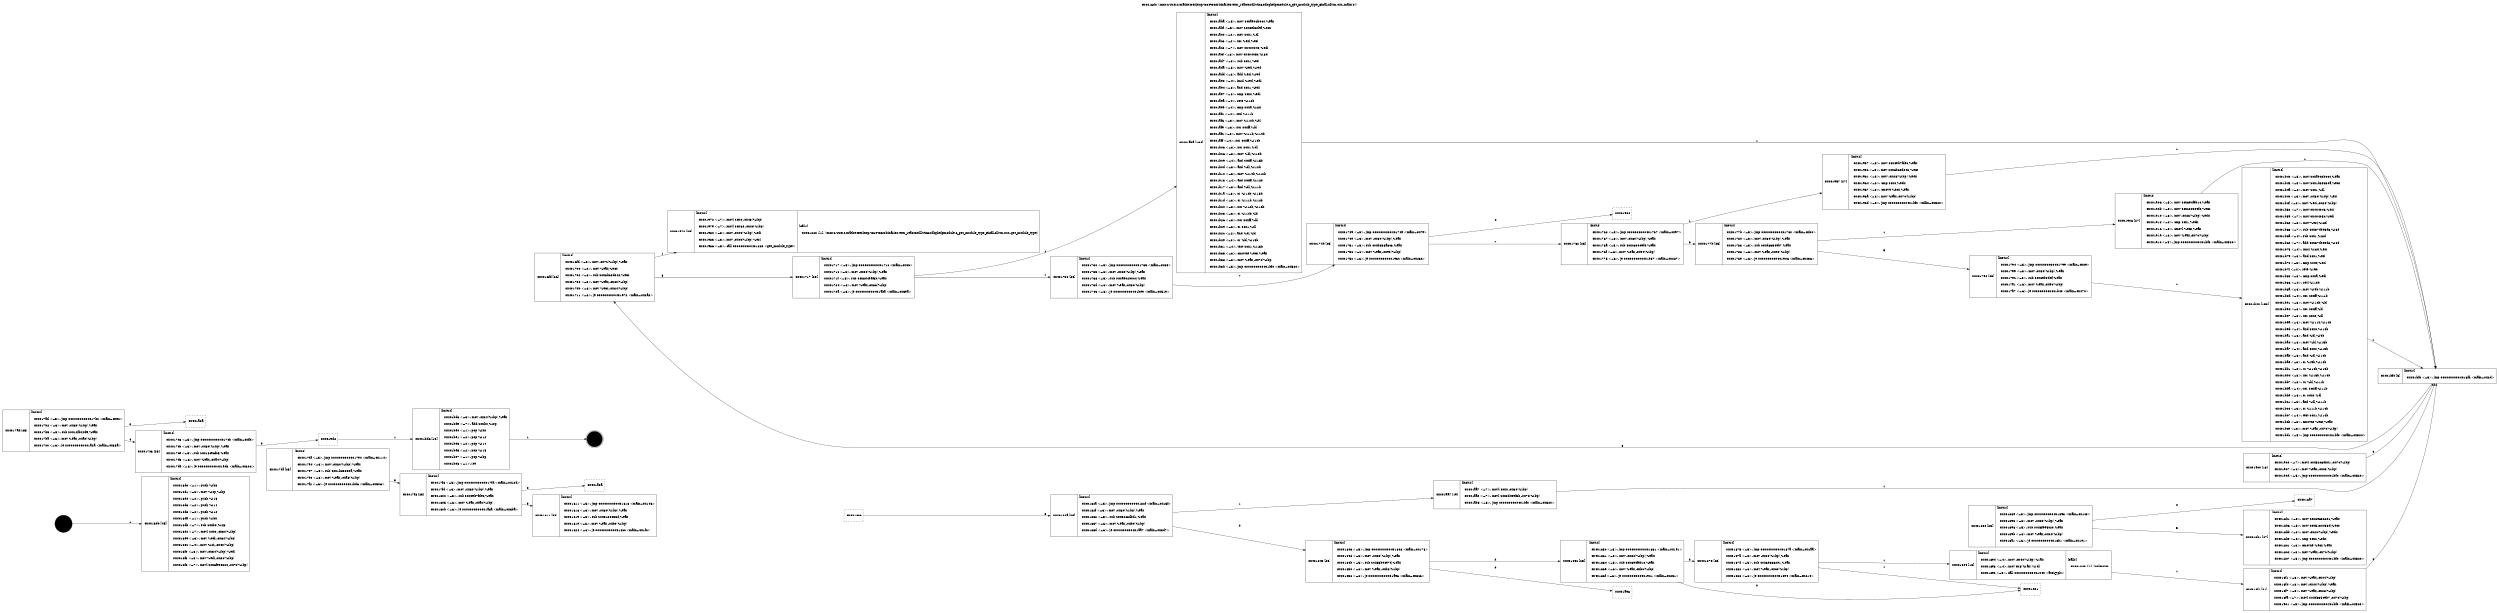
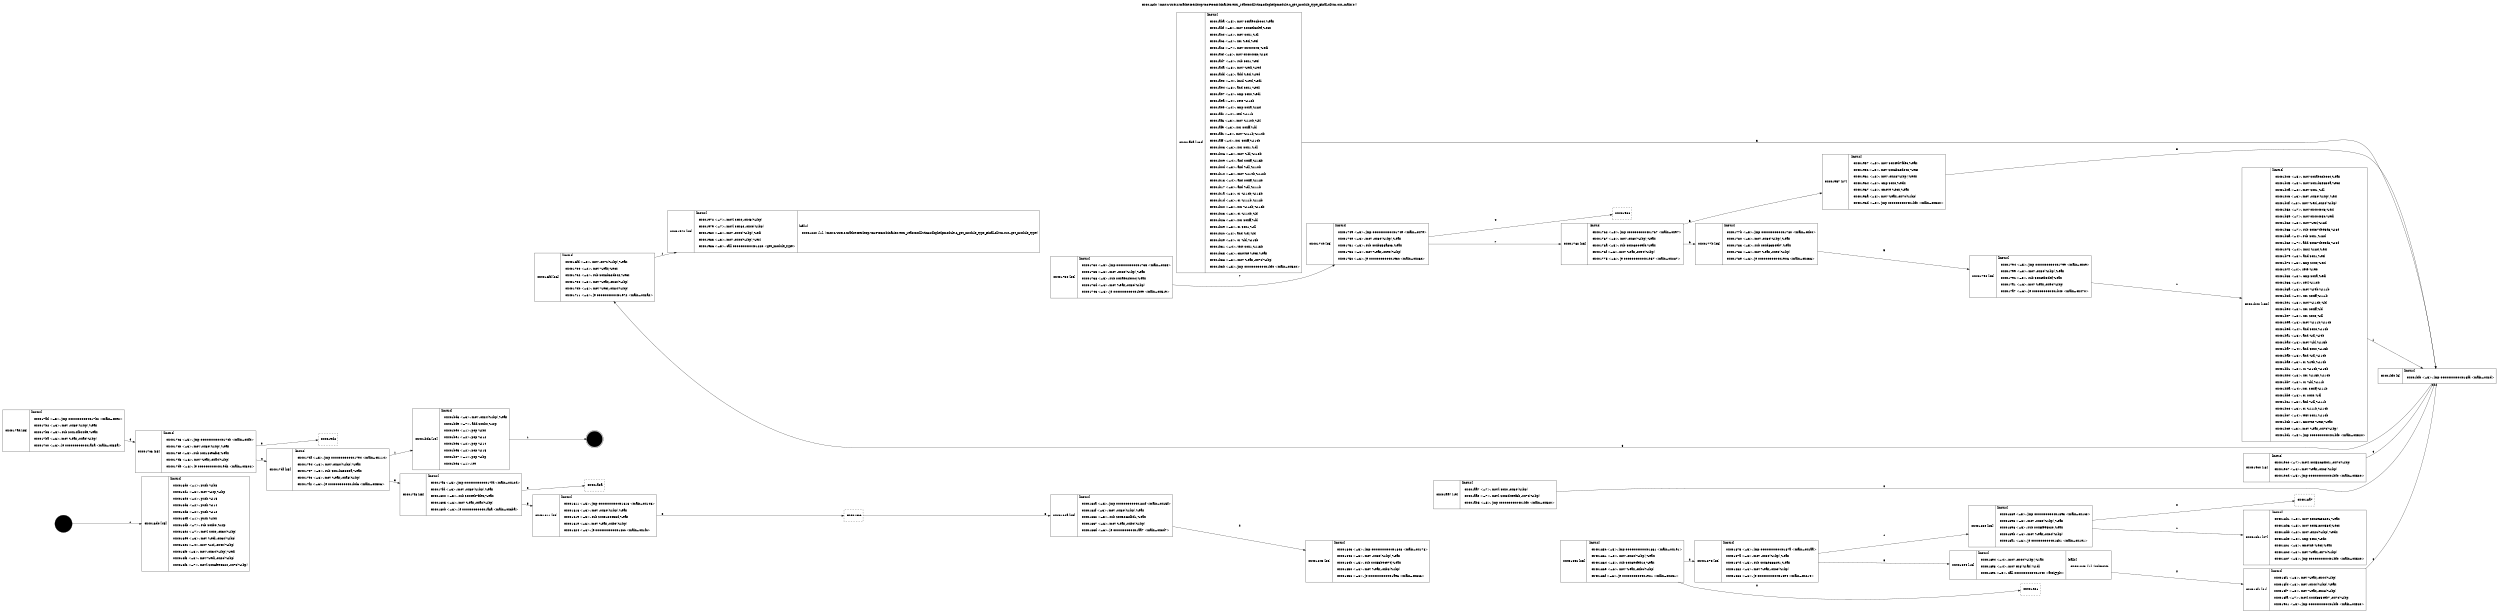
edge "0x401aba [134]" -> "0x401bf0 [5]": label " 1" -> " 3"
edge "0x401957 [27]" -> "0x401bf0 [5]": label " 1" -> " 8"
edge "0x401762 [25]" -> "0x401957 [27]": label " 1" -> " 6"
node "0x401906 [27]": removed
node "0x401717 [25]": removed
node "0x401a2a": removed
edge "0x4019d2" -> "0x401bd6 [19]": now "0x4017df [25]" -> "0x401bd6 [19]"
edge "0x4017c6 [25]" -> "0x4017df [25]": added, label "4"
edge "0x401aa7 [19]" -> "0x401bf0 [5]": label " 1" -> " 0"
edge "0x40182a [25]" -> "0x401aa7 [19]": removed, label "1"
edge "0x401811 [25]" -> "0x4018cc": added, label "0"
edge "0x40188e [25]" -> "0x4018b1 [27]": label " 5" -> " 1"
edge "0x401875 [25]" -> "0x4018e4 [13]": label " 1" -> " 8"
edge "0x401843 [25]" -> "0x40185c [25]": removed, label "2"
edge "0x4018e4 [13]" -> "0x4018f1 [21]": label " 1" -> " 2"
edge "0x401875 [25]" -> "0x401921": now "0x401875 [25]" -> "0x40188e [25]"
node "0x401a96": removed
